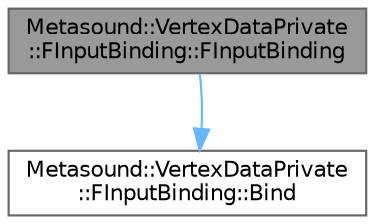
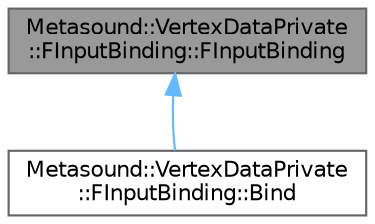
edge "Metasound::VertexDataPrivate ::FInputBinding::FInputBinding" -> "Metasound::VertexDataPrivate ::FInputBinding::Bind": reversed
